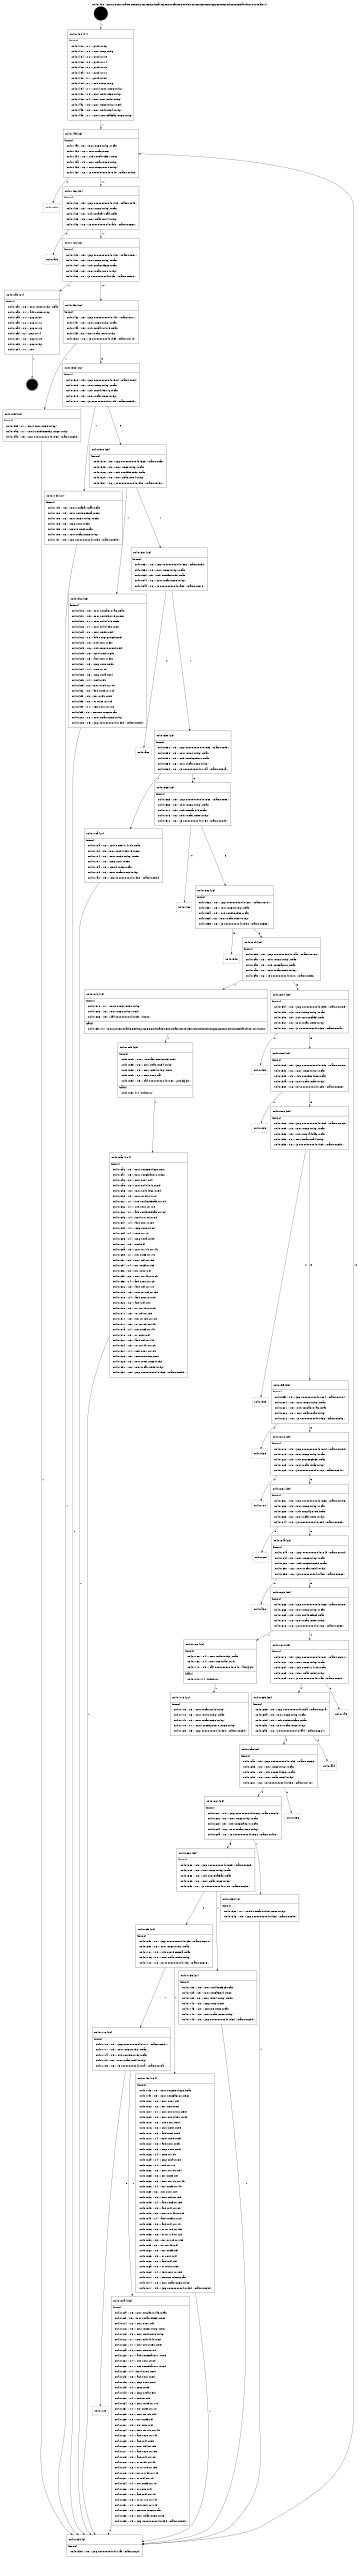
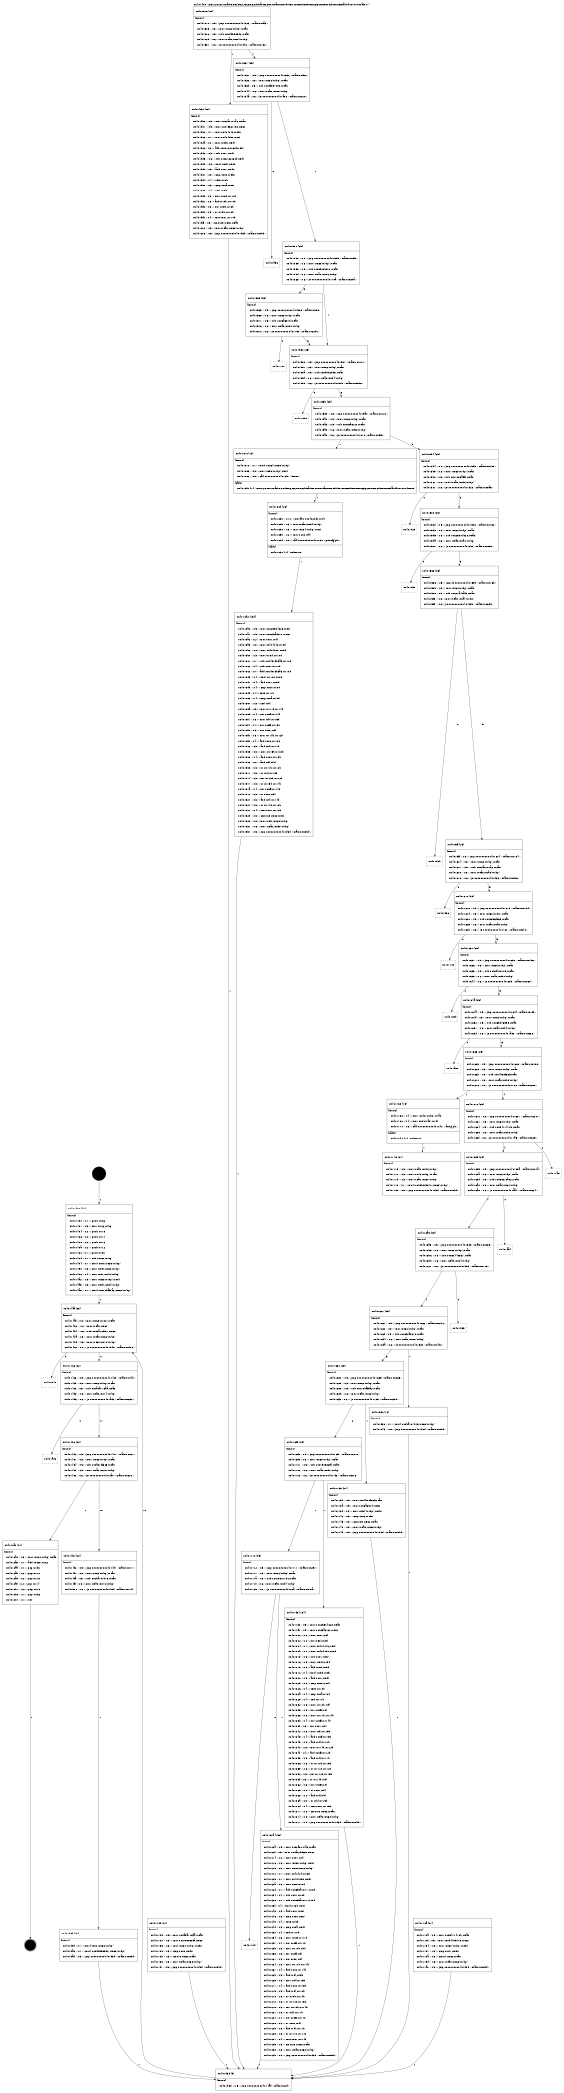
node "0x401508 [22]": removed
edge "0x401550 [25]" -> "0x40178a [27]": now "0x401550 [25]" -> "0x401582 [25]"
